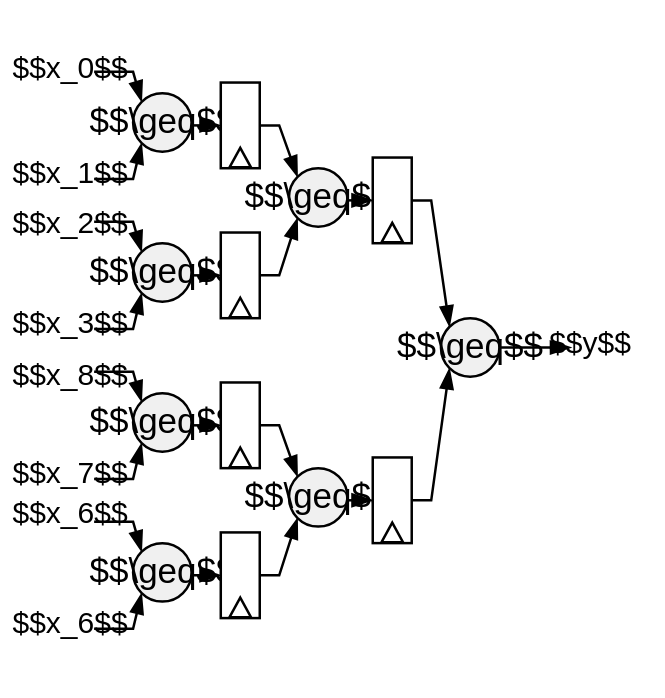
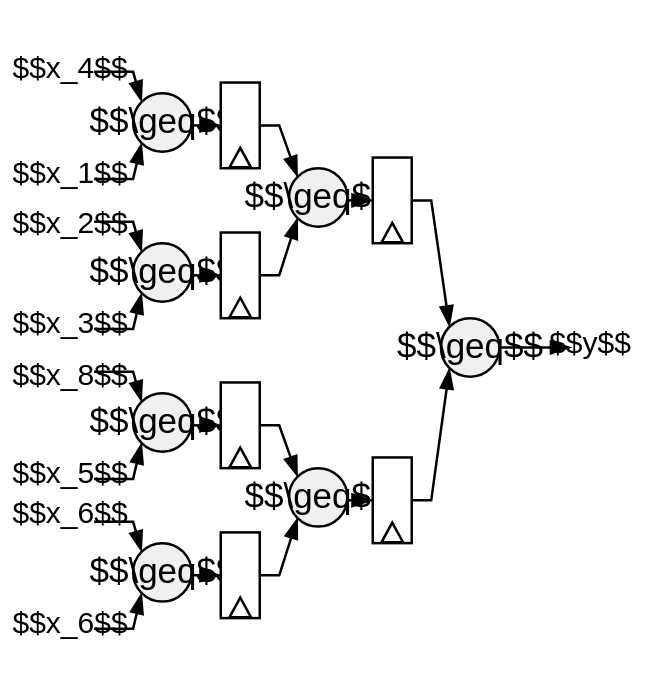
node "$$x_0$$": label "$$x_0$$" -> "$$x_4$$"
node "$$x_7$$": label "$$x_7$$" -> "$$x_5$$"
